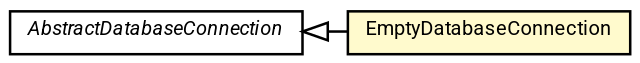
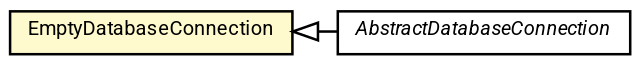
edge "EmptyDatabaseConnection" -> "AbstractDatabaseConnection": reversed
